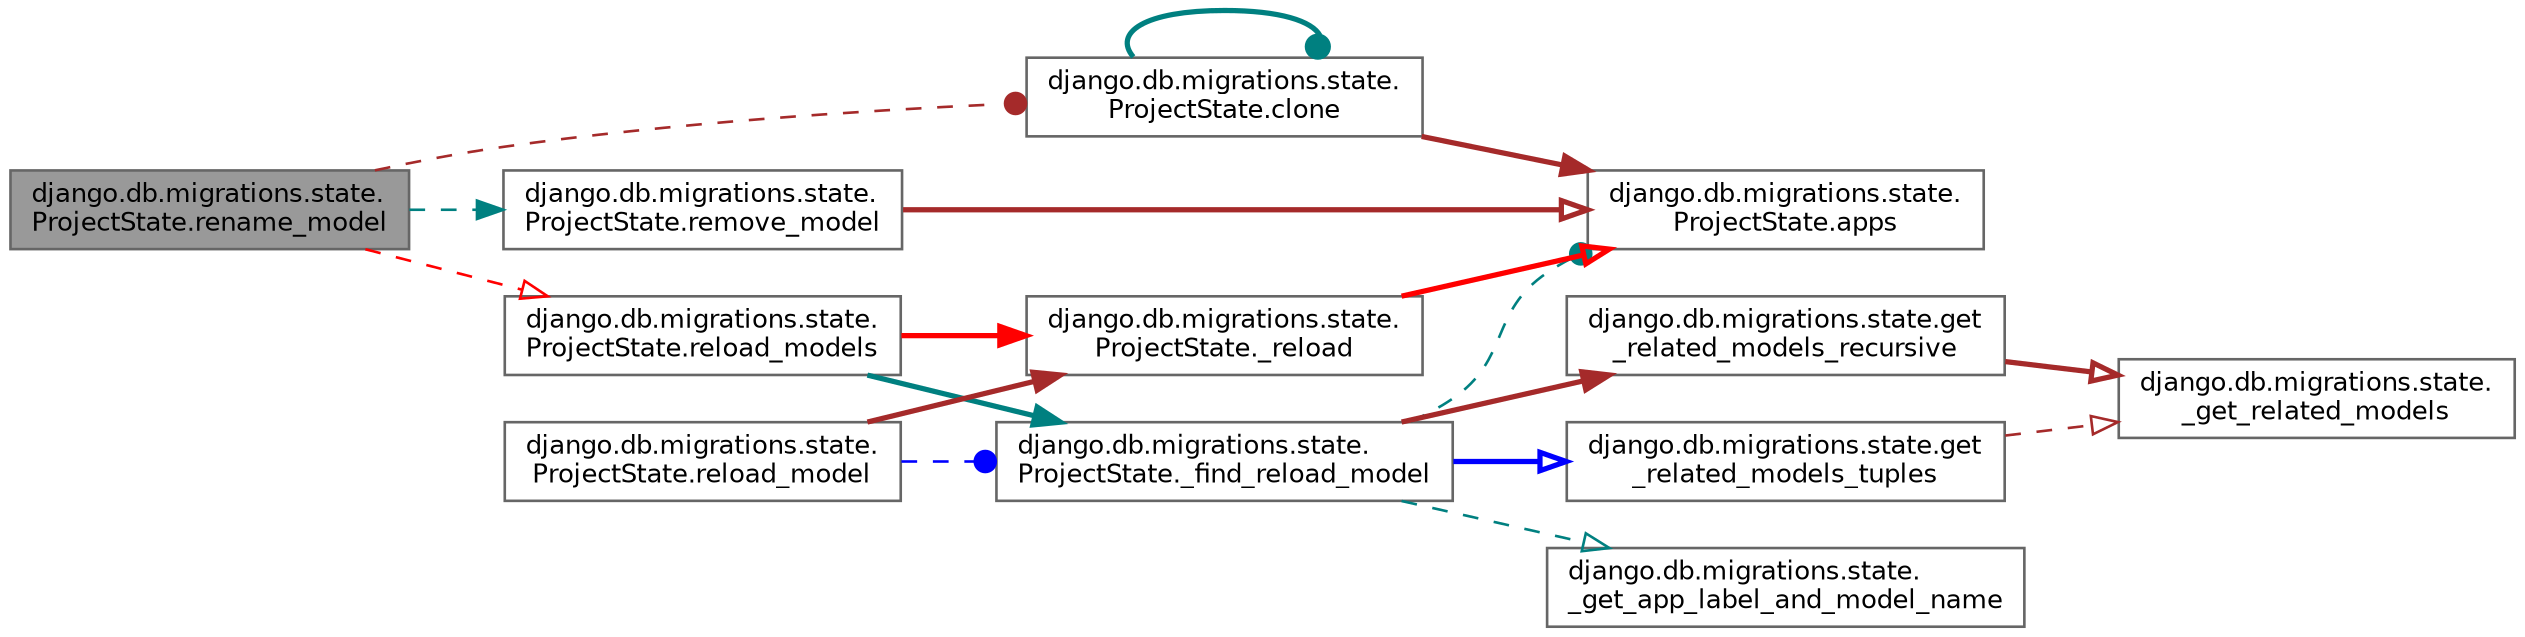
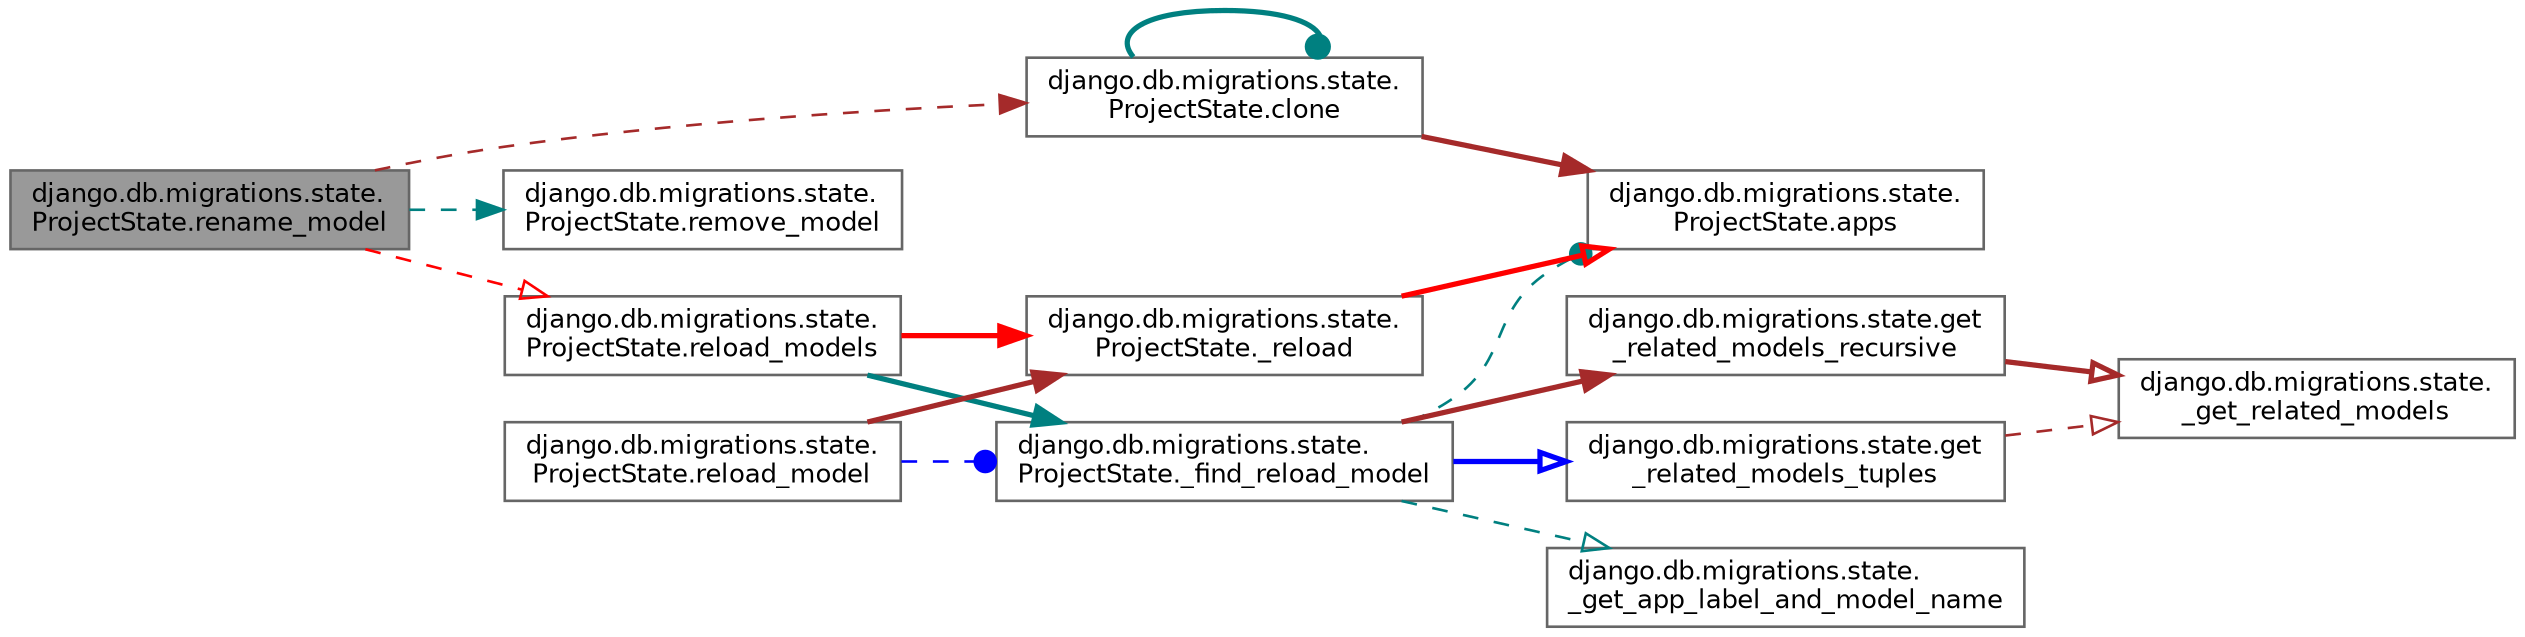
edge "django.db.migrations.state. ProjectState.rename_model" -> "django.db.migrations.state. ProjectState.clone": arrowhead dot -> normal
edge "django.db.migrations.state. ProjectState.remove_model" -> "django.db.migrations.state. ProjectState.apps": removed
